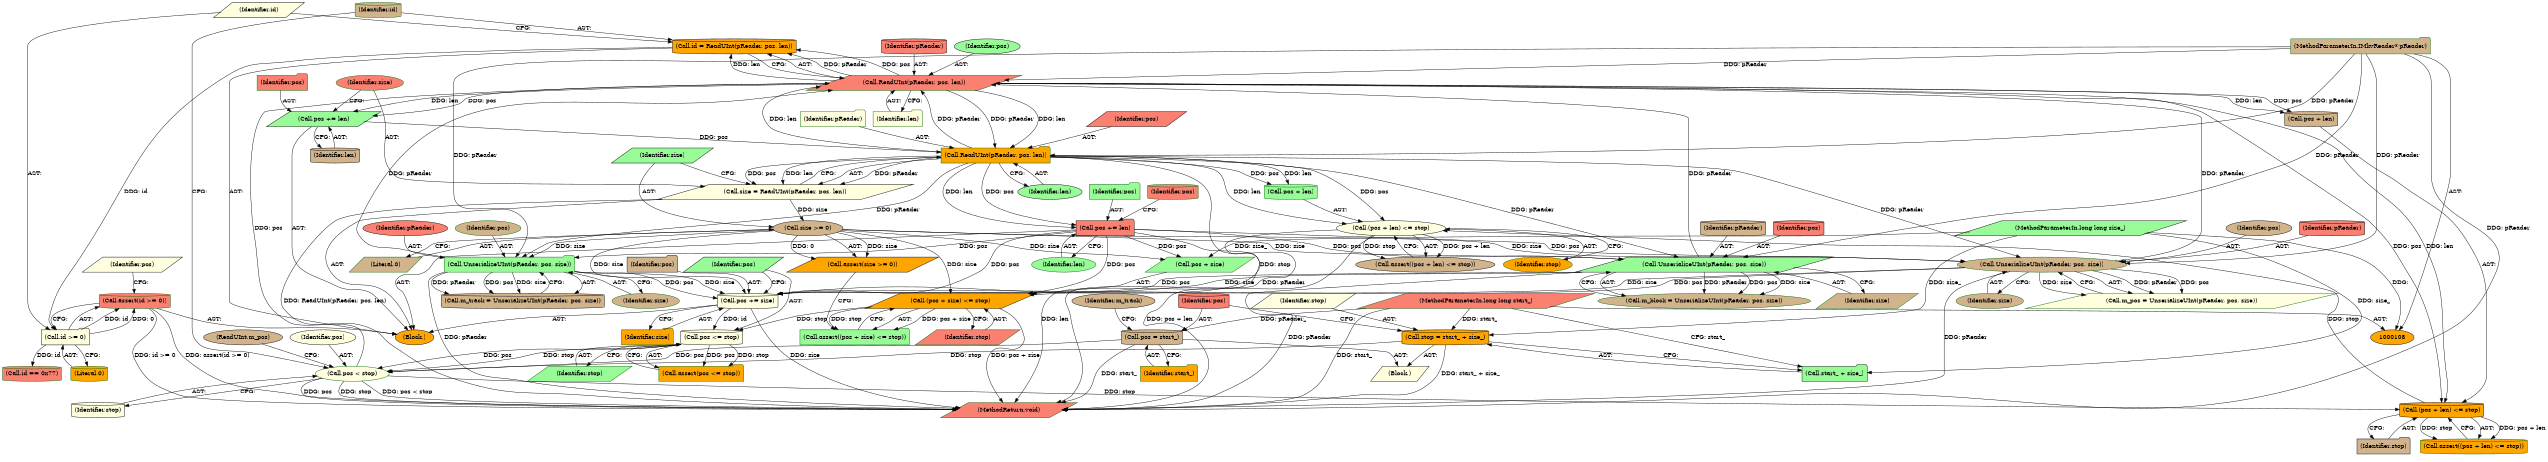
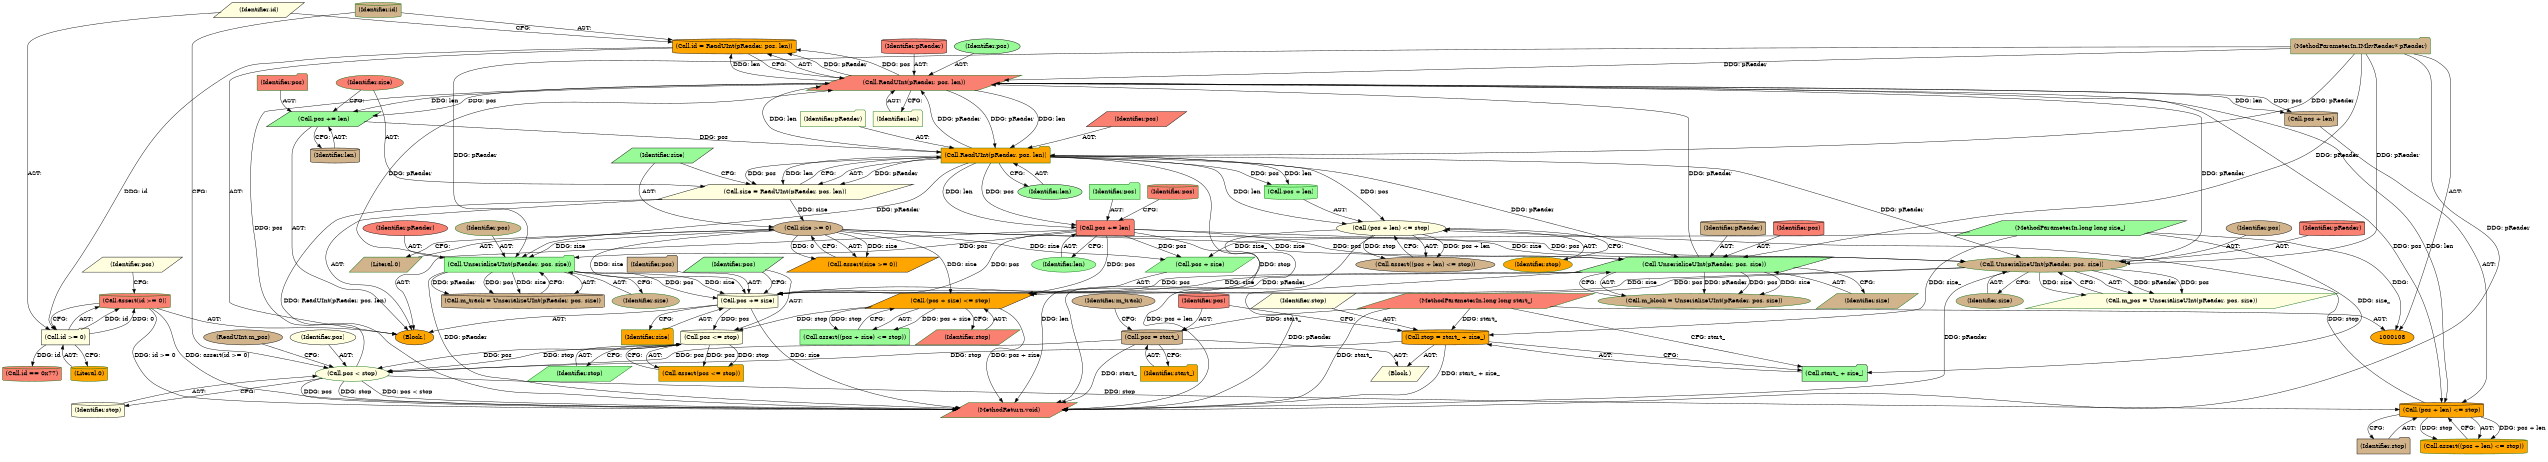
edge "(Call,assert(size >= 0))" -> "(Call,assert((pos + size) <= stop))": now "(Call,assert(size >= 0))" -> "(Call,size >= 0)"
edge "(Call,pos += size)" -> "(Call,pos <= stop)": label "DDG: id" -> "DDG: pos"
edge "(MethodParameterIn,long long start_)" -> "(Call,pos = start_)": label "DDG: pReader_" -> "DDG: start_"
